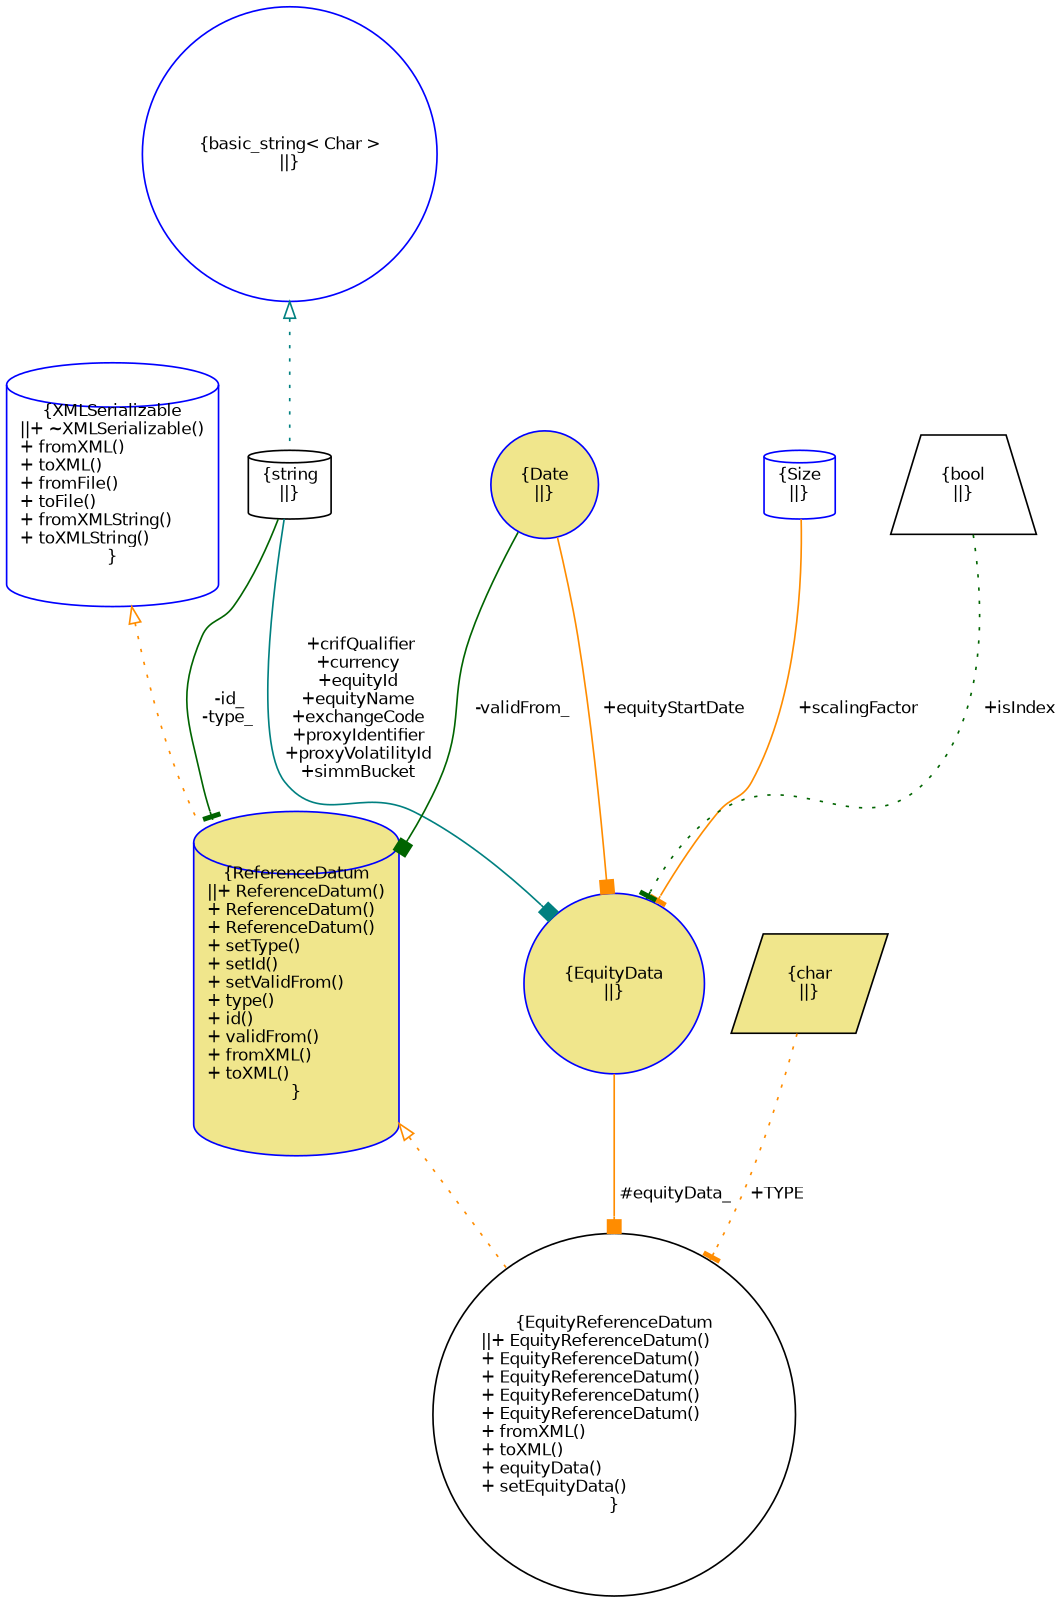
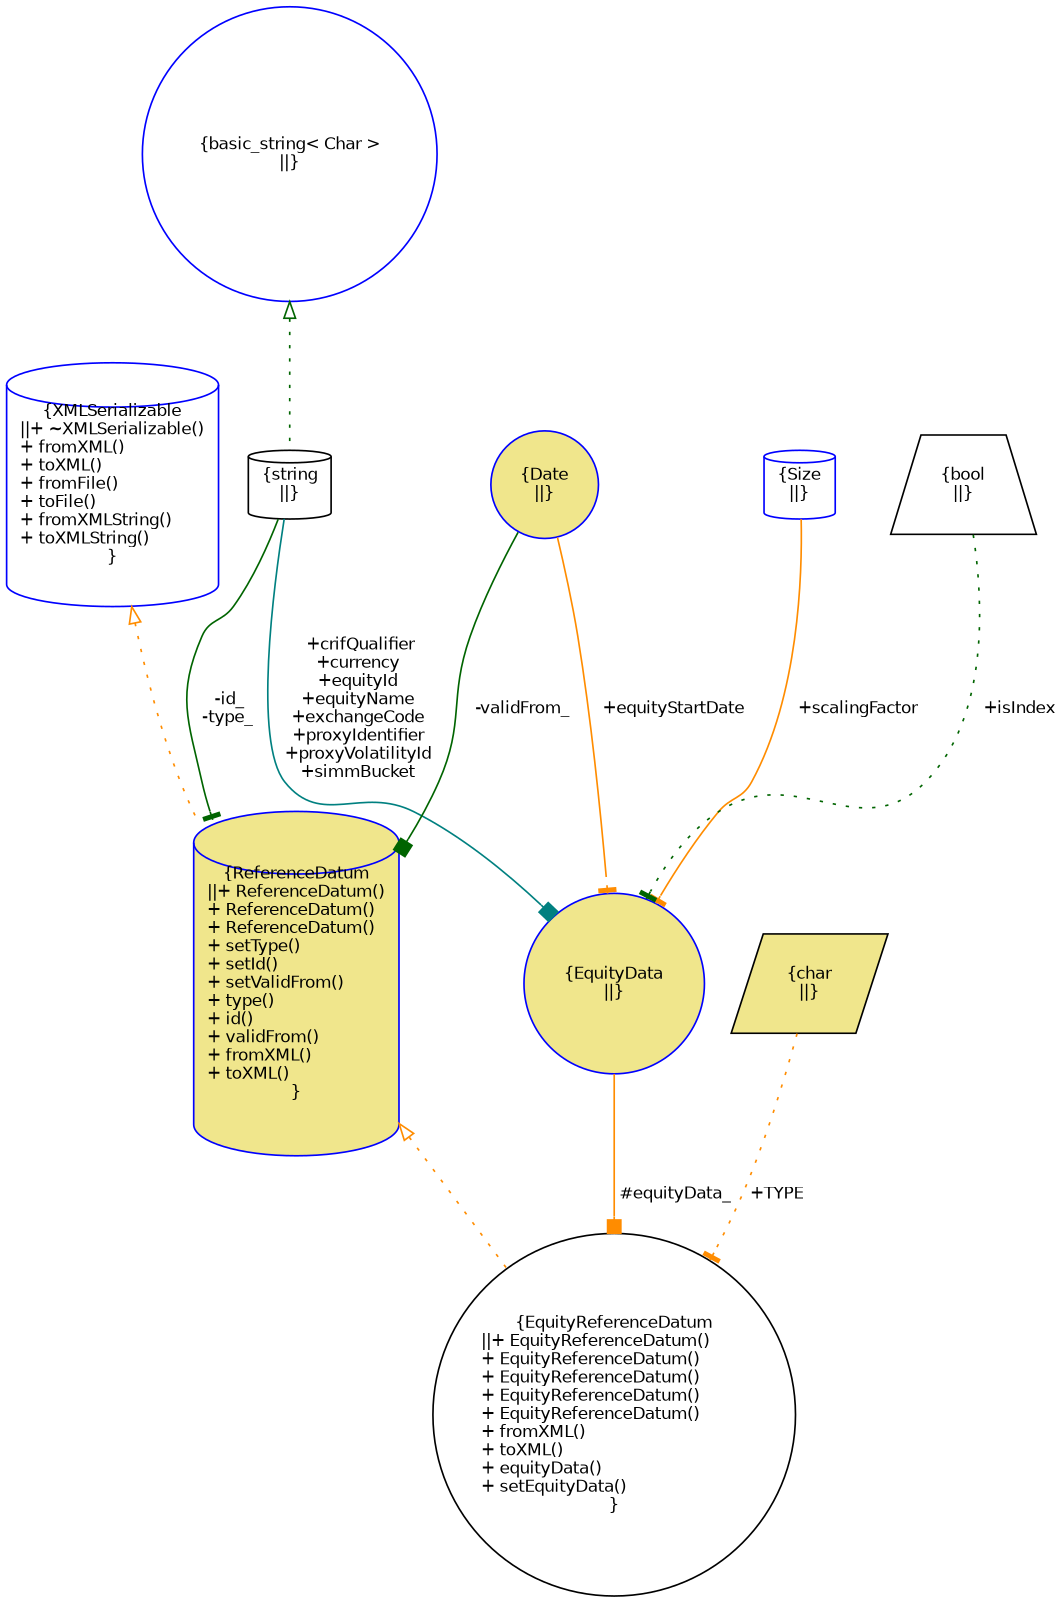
edge "{string ||}" -> "{basic_string< Char > ||}": color teal -> darkgreen
edge "{Date ||}" -> "{EquityData ||}": arrowhead box -> tee
